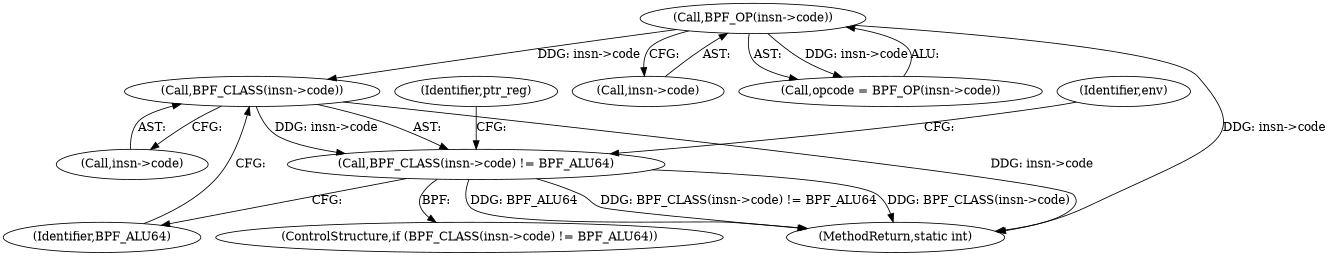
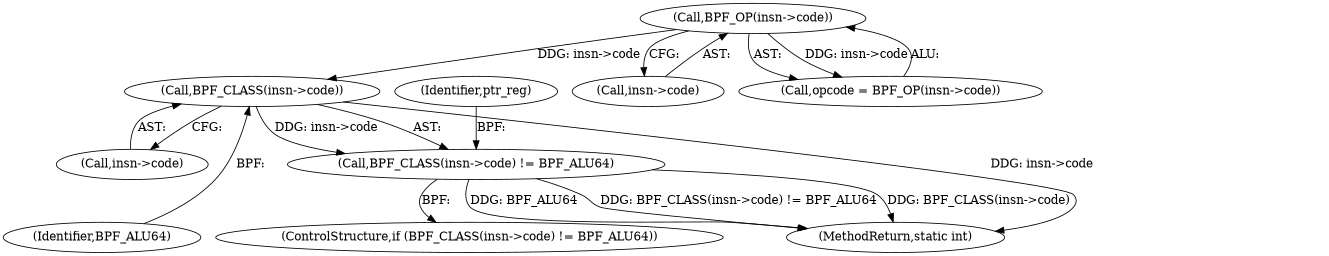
edge "(Call,BPF_OP(insn->code))" -> "(MethodReturn,static int)": removed, label "DDG: insn->code"
node "(Identifier,env)": removed
edge "(Identifier,ptr_reg)" -> "(Call,BPF_CLASS(insn->code) != BPF_ALU64)": label "CFG: " -> "BPF: "
edge "(Identifier,BPF_ALU64)" -> "(Call,BPF_CLASS(insn->code))": label "CFG: " -> "BPF: "
edge "(Call,BPF_CLASS(insn->code) != BPF_ALU64)" -> "(Identifier,BPF_ALU64)": removed, label "CFG:"
